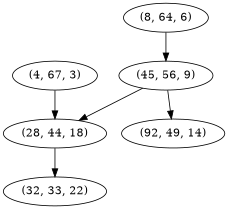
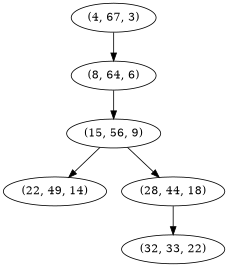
node "(45, 56, 9)": label "(45, 56, 9)" -> "(15, 56, 9)"
edge "(4, 67, 3)" -> "(28, 44, 18)": now "(4, 67, 3)" -> "(8, 64, 6)"
node "(92, 49, 14)": label "(92, 49, 14)" -> "(22, 49, 14)"
